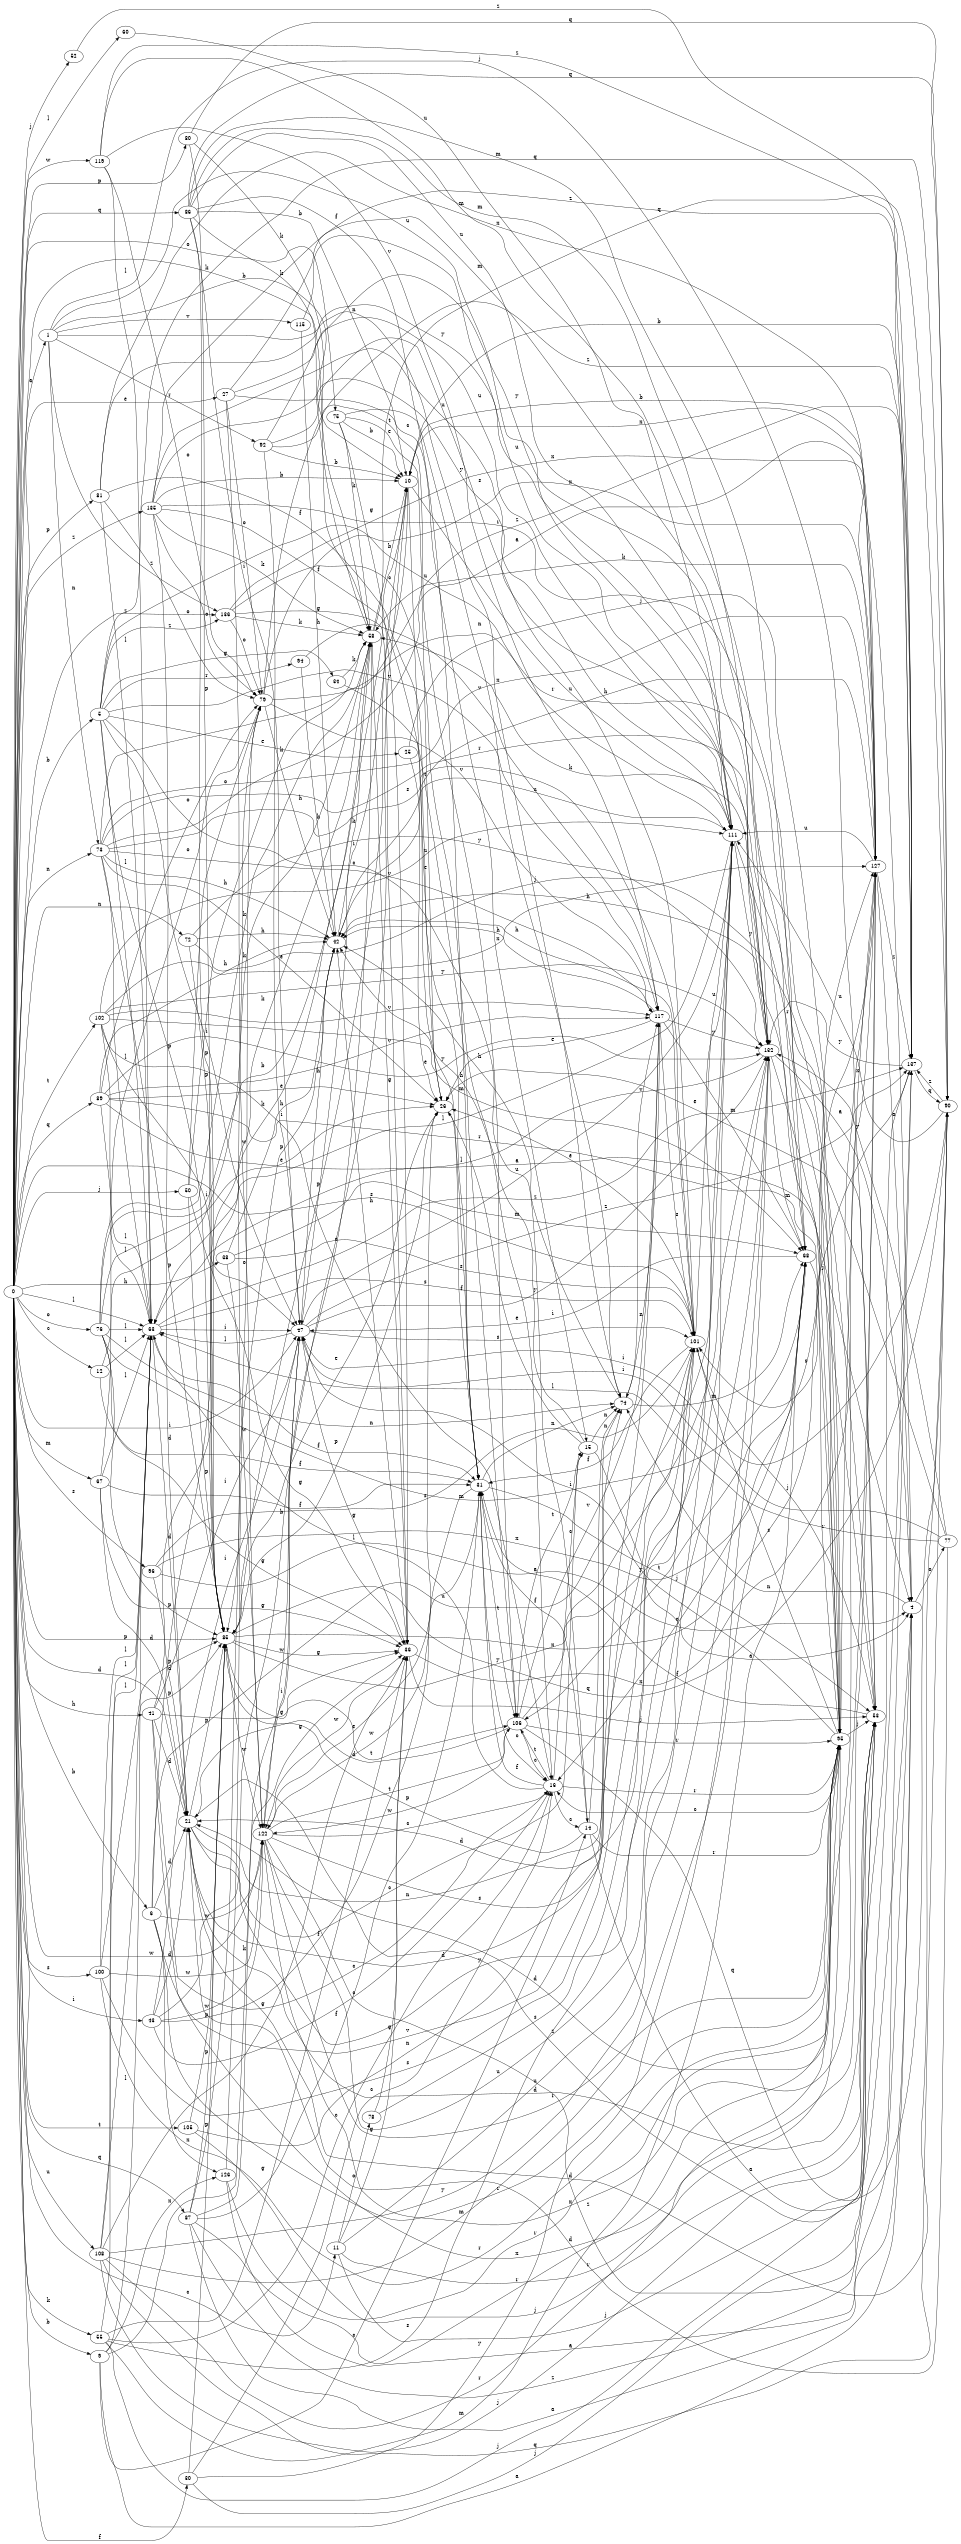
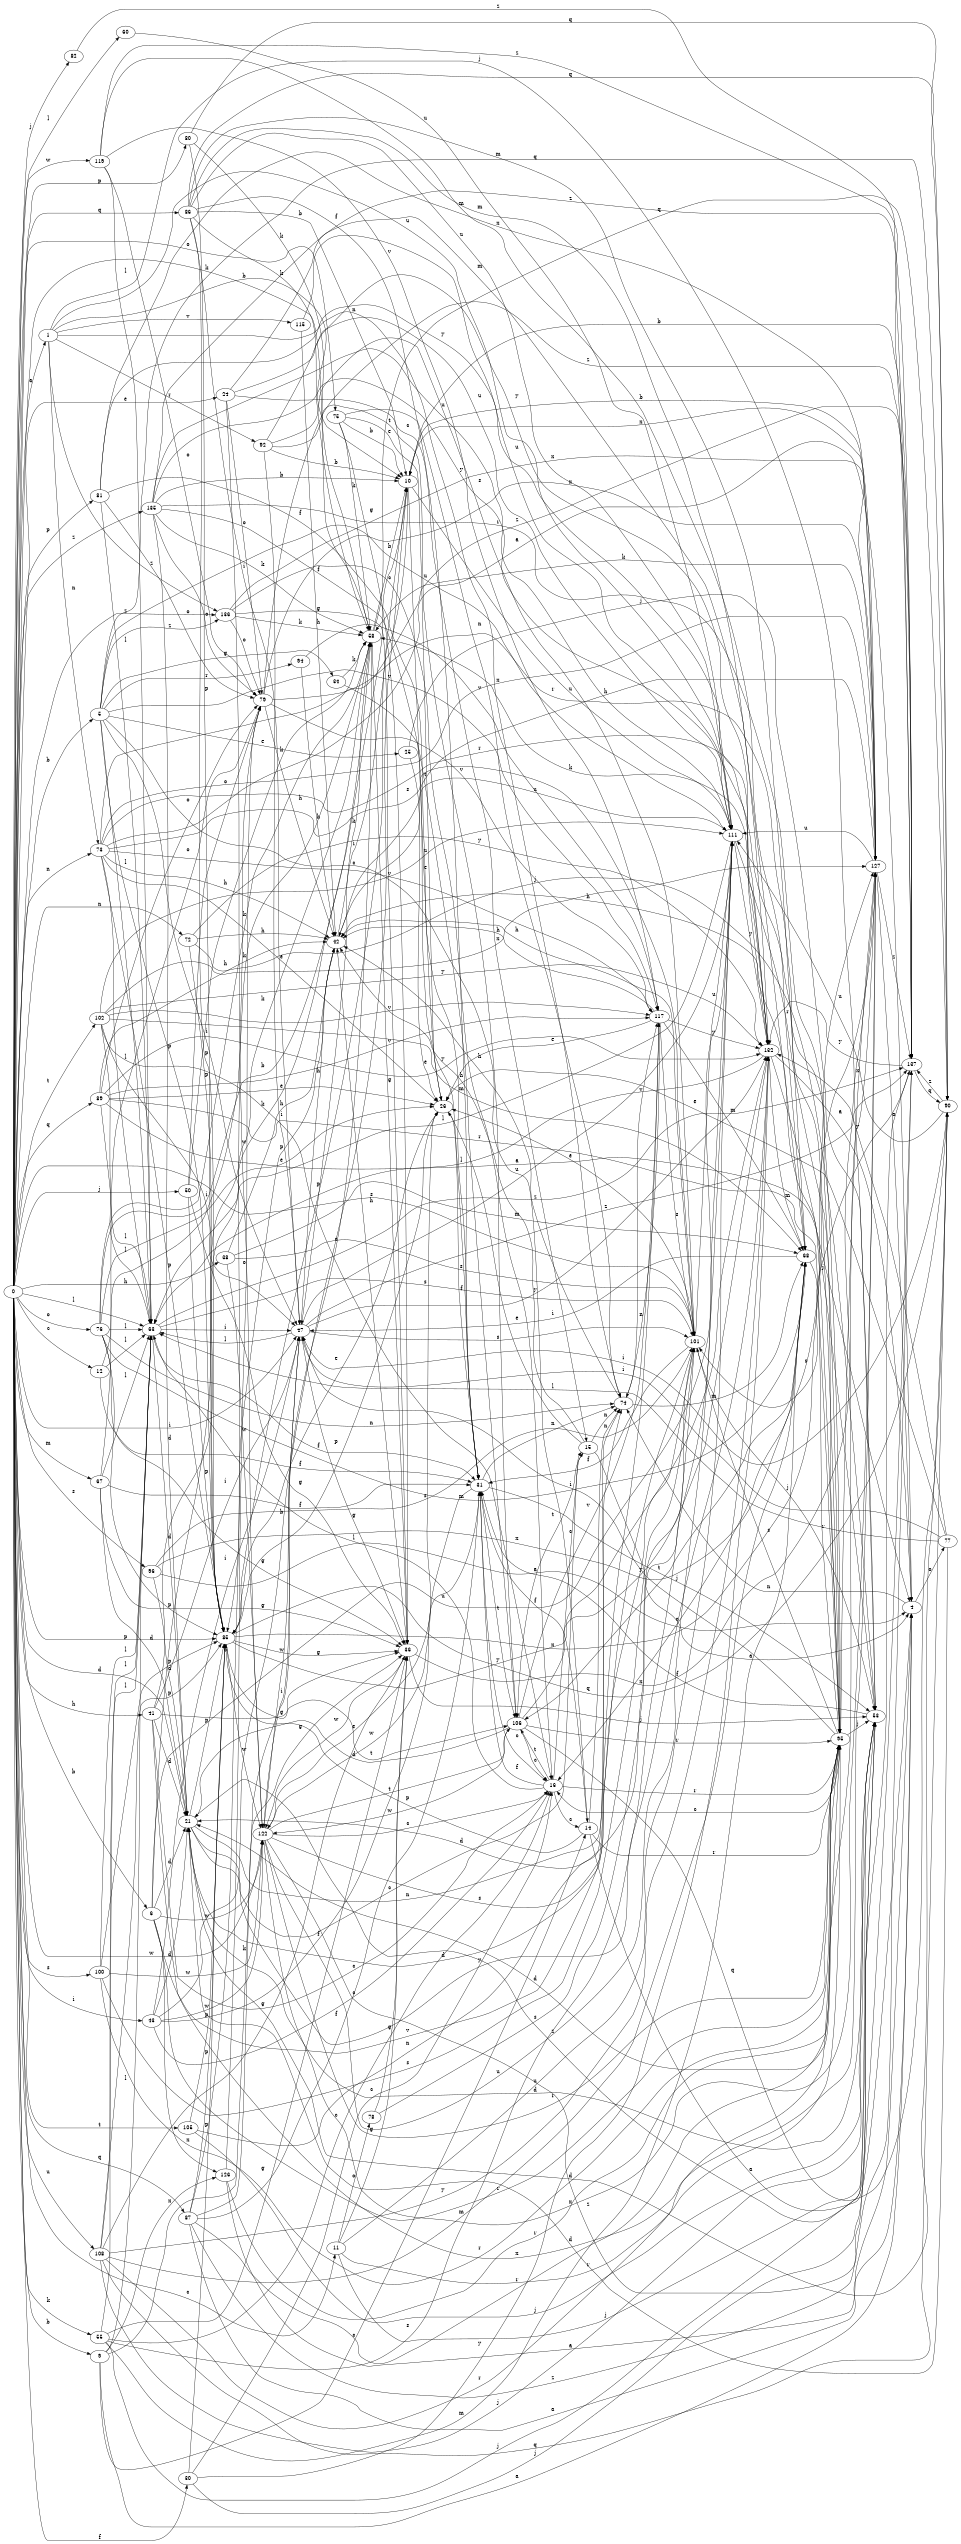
node "52": label "52" -> "82"
node "27": label "27" -> "24"
